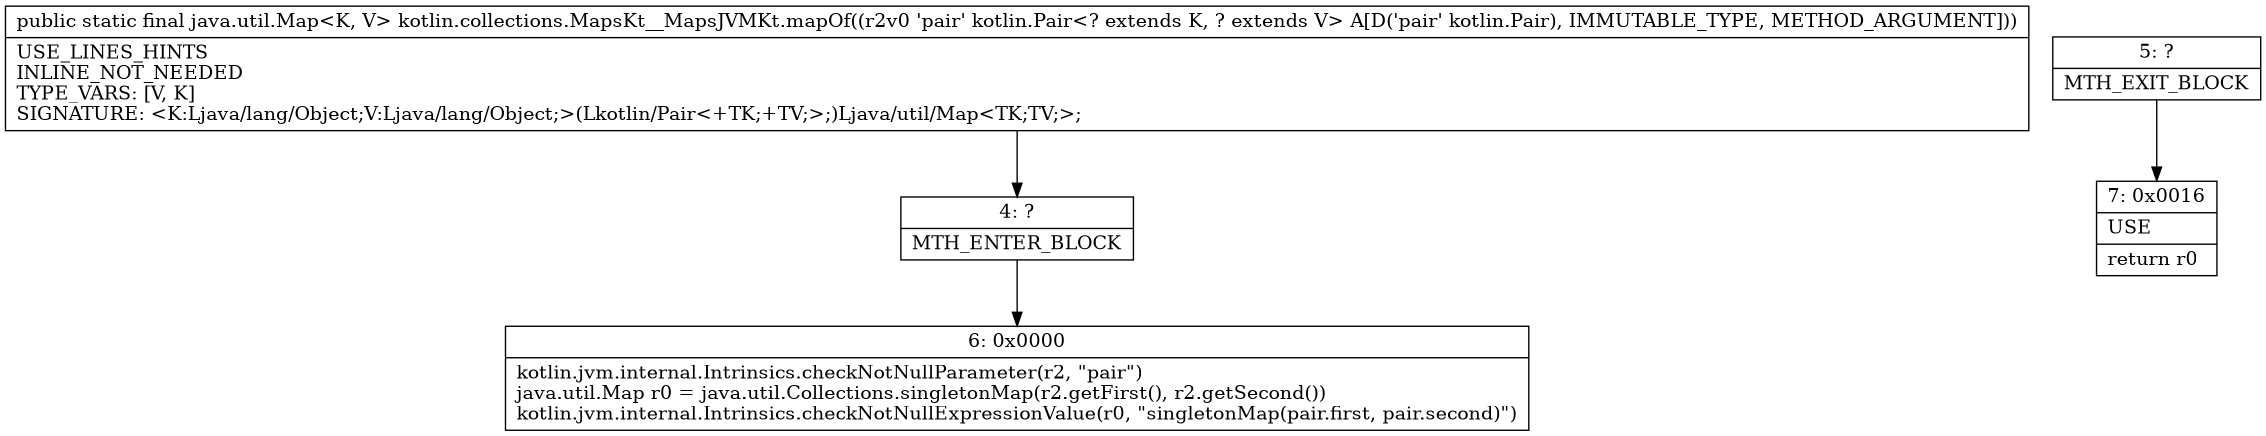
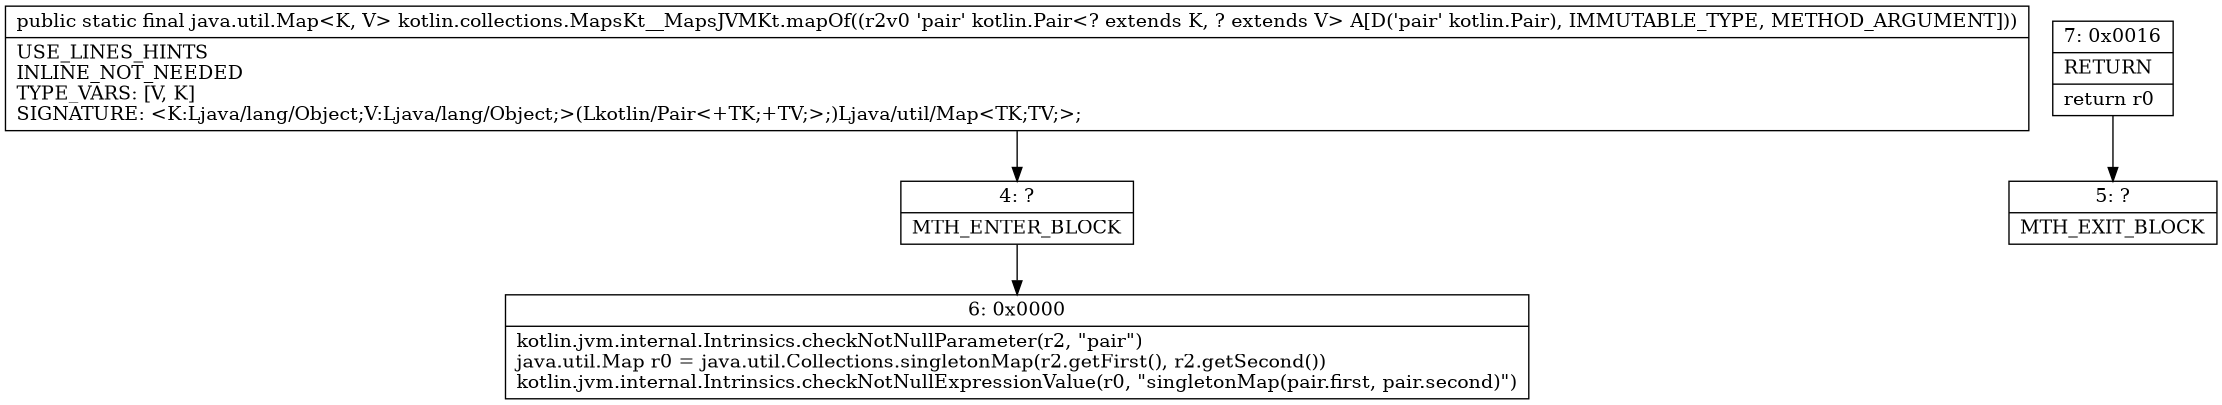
edge "5: ?" -> "7: 0x0016": reversed
node "7: 0x0016": text "USE" -> "RETURN"
